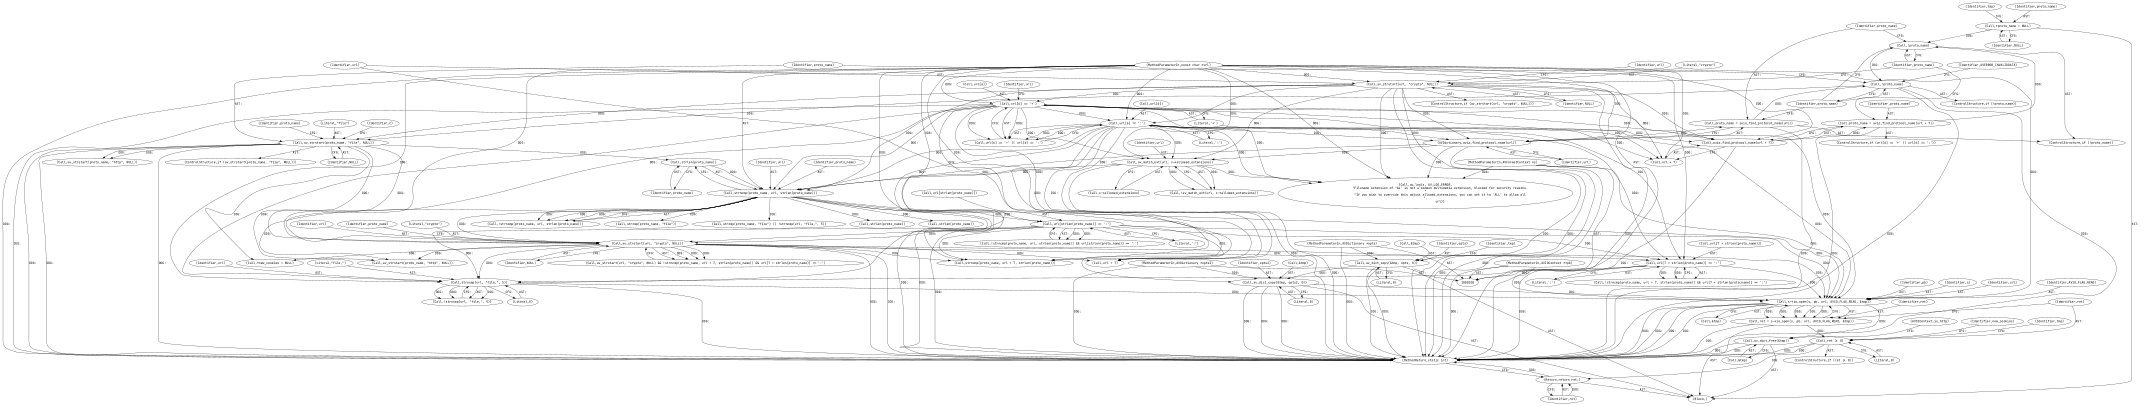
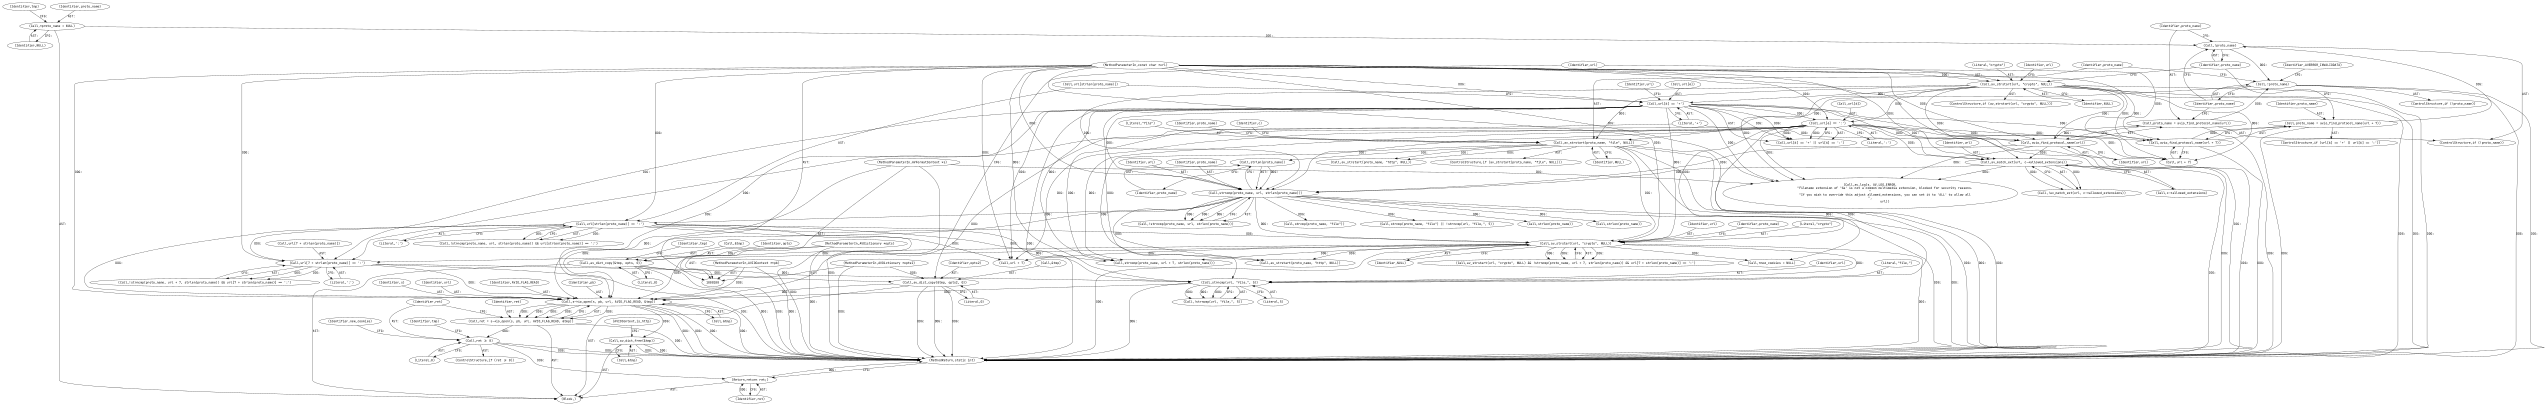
edge "(MethodParameterIn,const char *url)" -> "(Call,strncmp(proto_name, url, strlen(proto_name)))": label "AST: " -> "DDG: "
edge "(Call,url[6] == '+' || url[6] == ':')" -> "(Call,url[6] == '+')": now "(Call,url[strlen(proto_name)])" -> "(Call,url[6] == '+')"
edge "(MethodParameterIn,const char *url)" -> "(Call,strncmp(proto_name, url + 7, strlen(proto_name)))": now "(Literal,'+')" -> "(Call,strncmp(proto_name, url + 7, strlen(proto_name)))"
node "(AVDictionary,avio_find_protocol_name(url))": label "(AVDictionary,avio_find_protocol_name(url))" -> "(Call,avio_find_protocol_name(url))"
